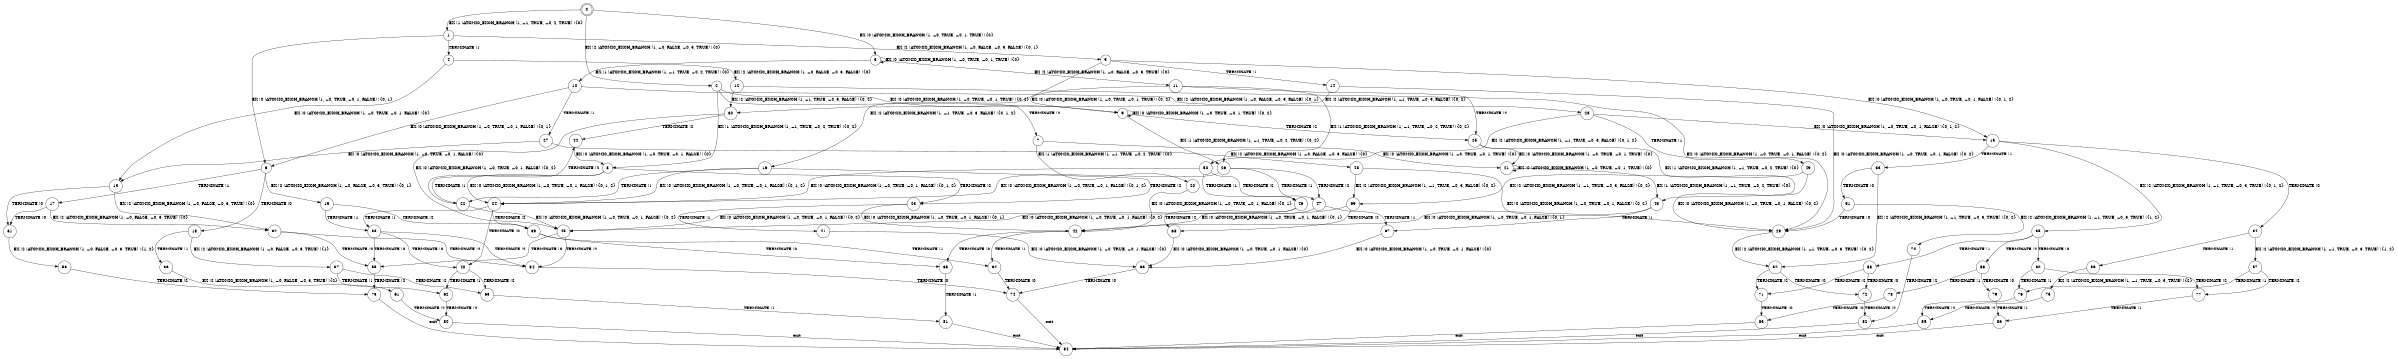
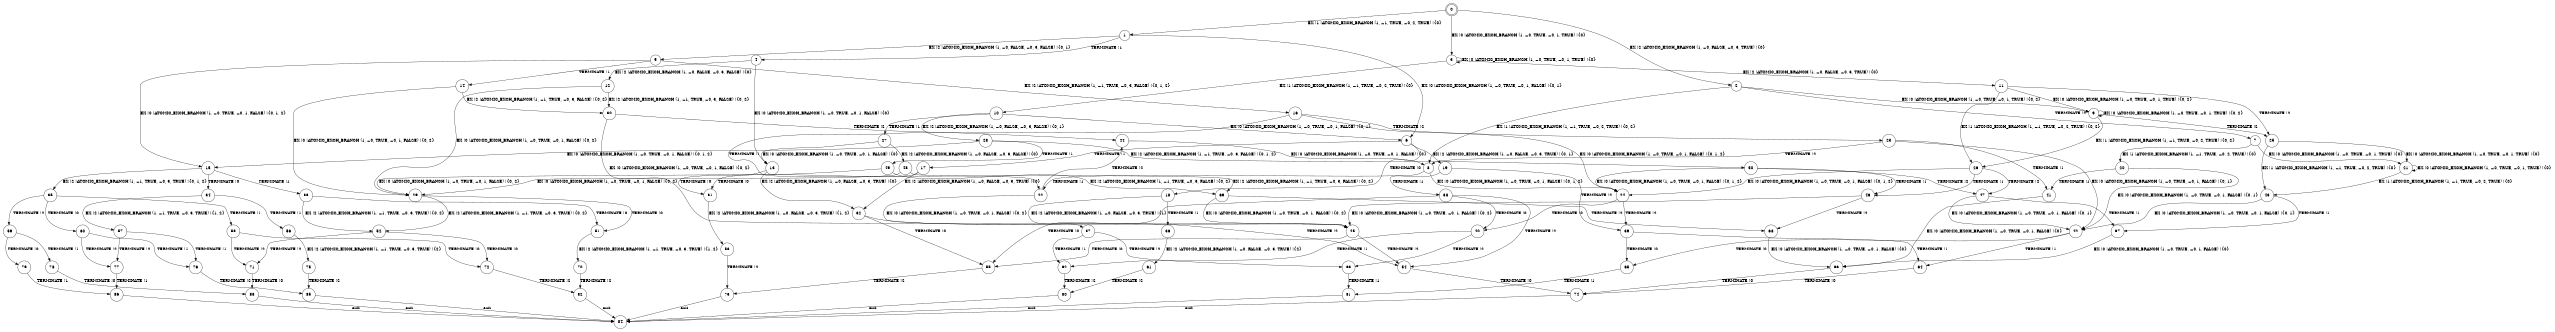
edge "20" -> "41": added, label "TERMINATE !1"
edge "8" -> "23": reversed
edge "24" -> "38": removed, label "TERMINATE !1"
edge "51" -> "29": reversed
